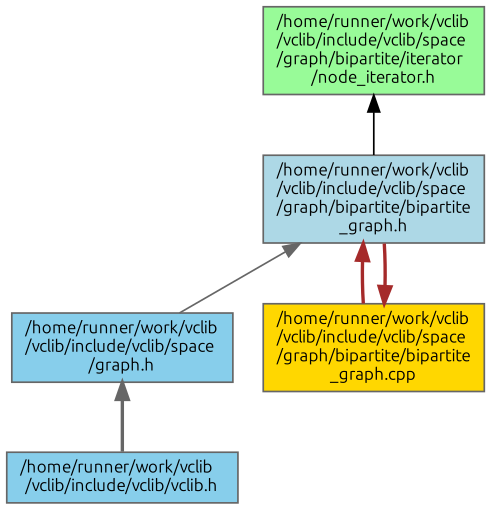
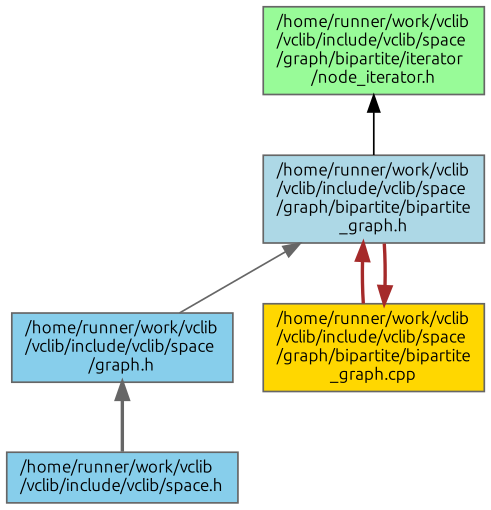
node "/home/runner/work/vclib /vclib/include/vclib/vclib.h": label "/home/runner/work/vclib /vclib/include/vclib/vclib.h" -> "/home/runner/work/vclib /vclib/include/vclib/space.h"
